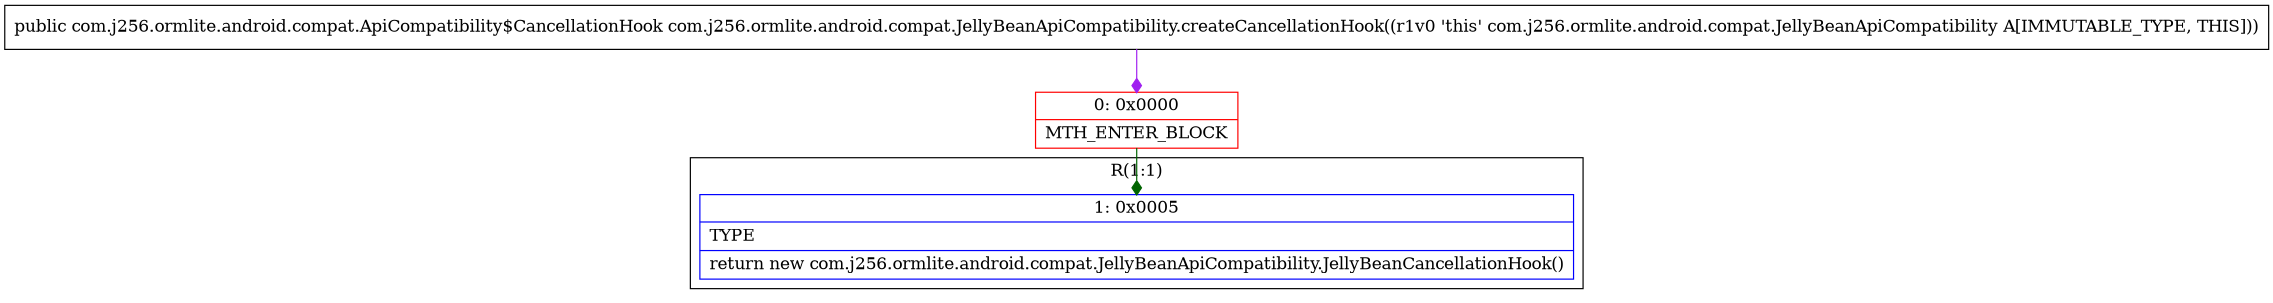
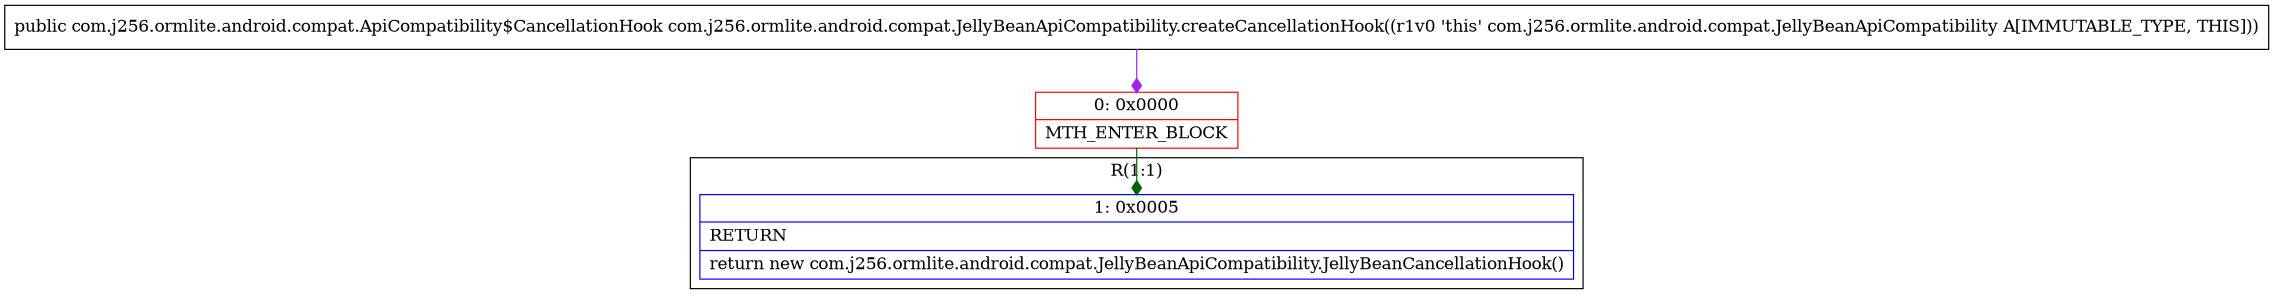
node "1: 0x0005": text "TYPE" -> "RETURN"
